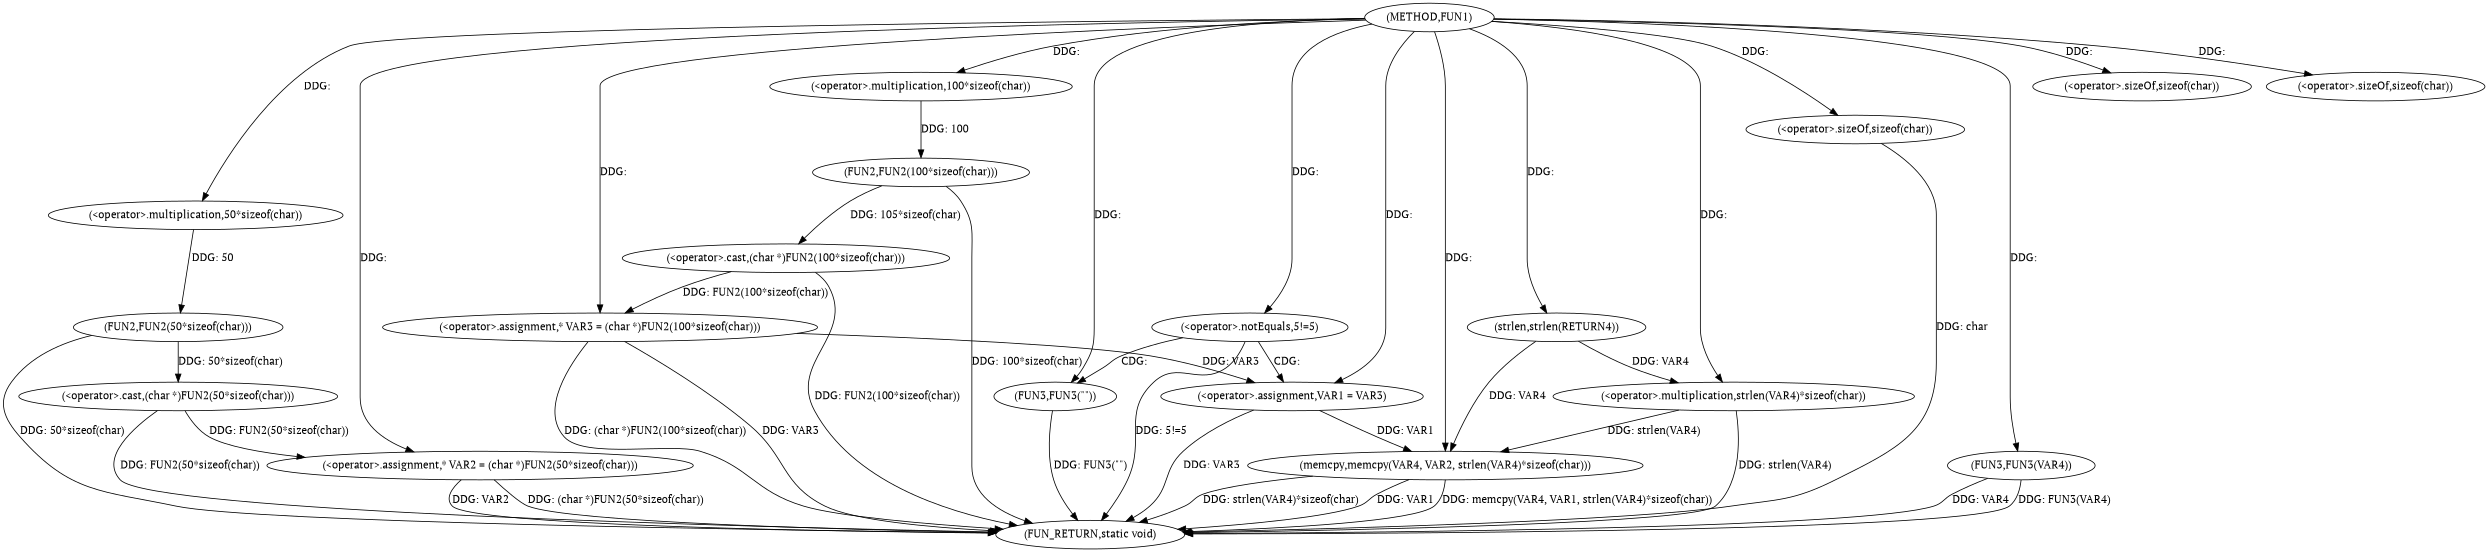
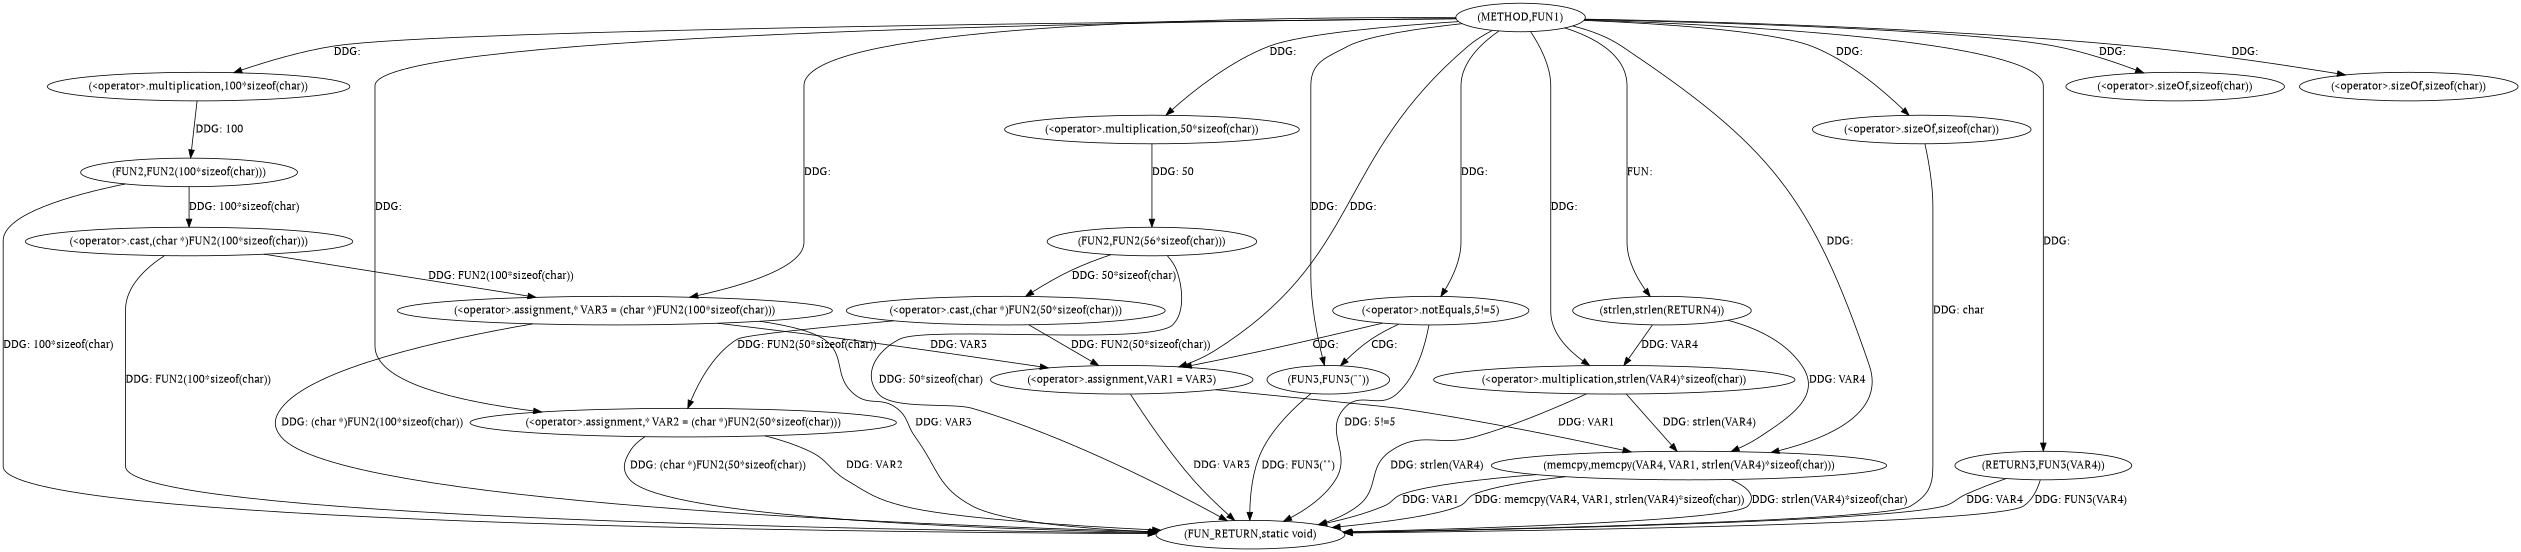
edge "(METHOD,FUN1)" -> "(strlen,strlen(RETURN4))": label "DDG: " -> "FUN: "
edge "(FUN2,FUN2(100*sizeof(char)))" -> "(<operator>.cast,(char *)FUN2(100*sizeof(char)))": label "DDG: 105*sizeof(char)" -> "DDG: 100*sizeof(char)"
node "(FUN2,FUN2(50*sizeof(char)))": label "(FUN2,FUN2(50*sizeof(char)))" -> "(FUN2,FUN2(56*sizeof(char)))"
node "(memcpy,memcpy(VAR4, VAR2, strlen(VAR4)*sizeof(char)))": label "(memcpy,memcpy(VAR4, VAR2, strlen(VAR4)*sizeof(char)))" -> "(memcpy,memcpy(VAR4, VAR1, strlen(VAR4)*sizeof(char)))"
node "(FUN3,FUN3(VAR4))": label "(FUN3,FUN3(VAR4))" -> "(RETURN3,FUN3(VAR4))"
edge "(<operator>.cast,(char *)FUN2(50*sizeof(char)))" -> "(FUN_RETURN,static void)": now "(<operator>.cast,(char *)FUN2(50*sizeof(char)))" -> "(<operator>.assignment,VAR1 = VAR3)"
